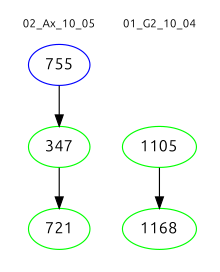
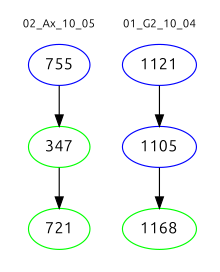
node "1121": added
node "1105": color green -> blue
